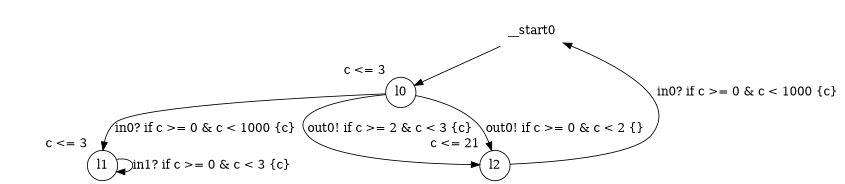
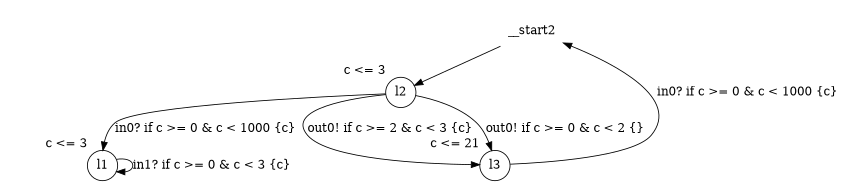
node "__start0": label "__start0" -> "__start2"
node "l0 c <= 3": label "l0 c <= 3" -> "l2 c <= 3"
node "l2 c <= 21": label "l2 c <= 21" -> "l3 c <= 21"
